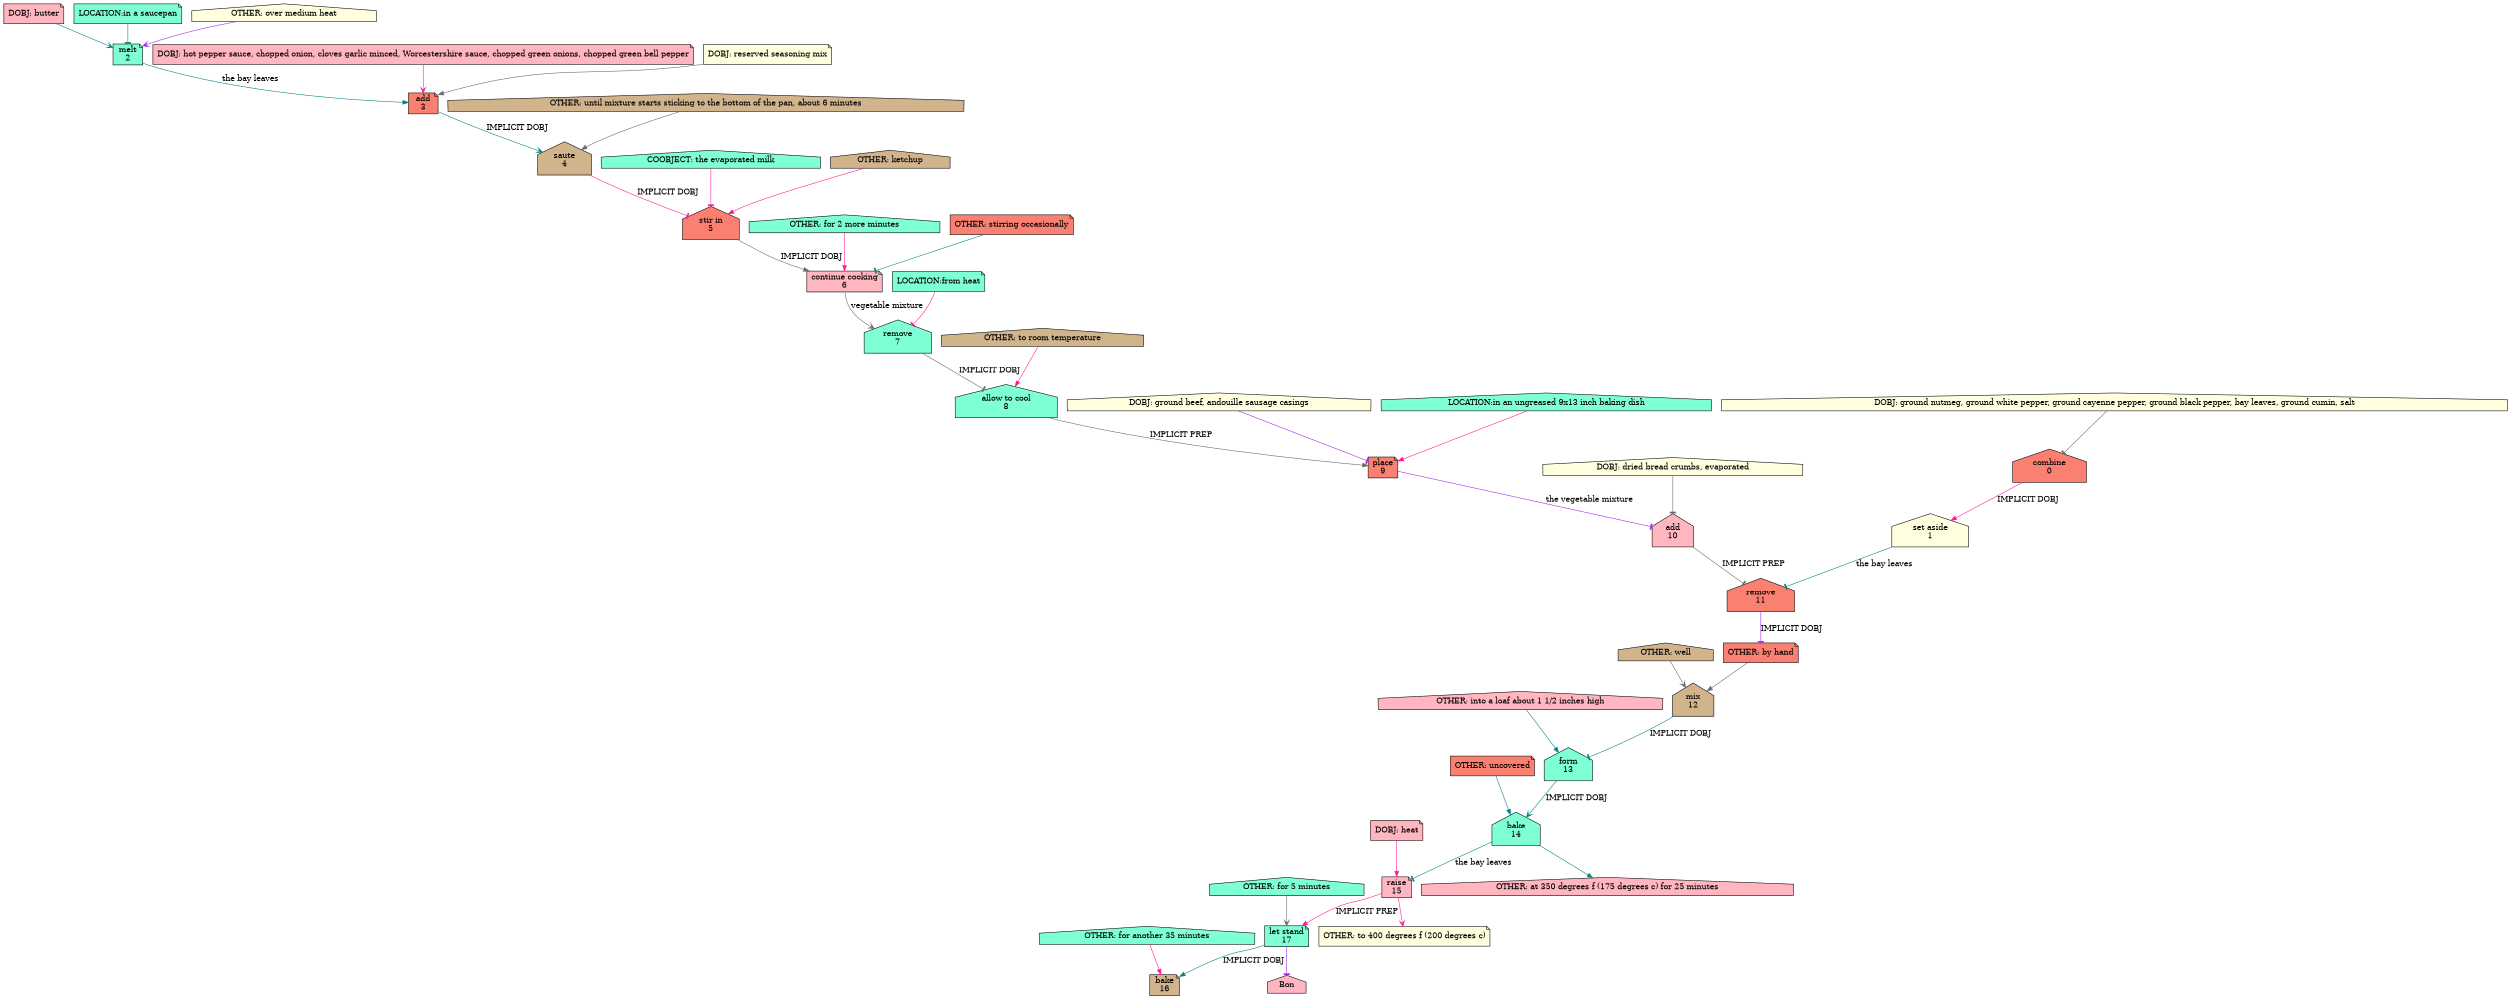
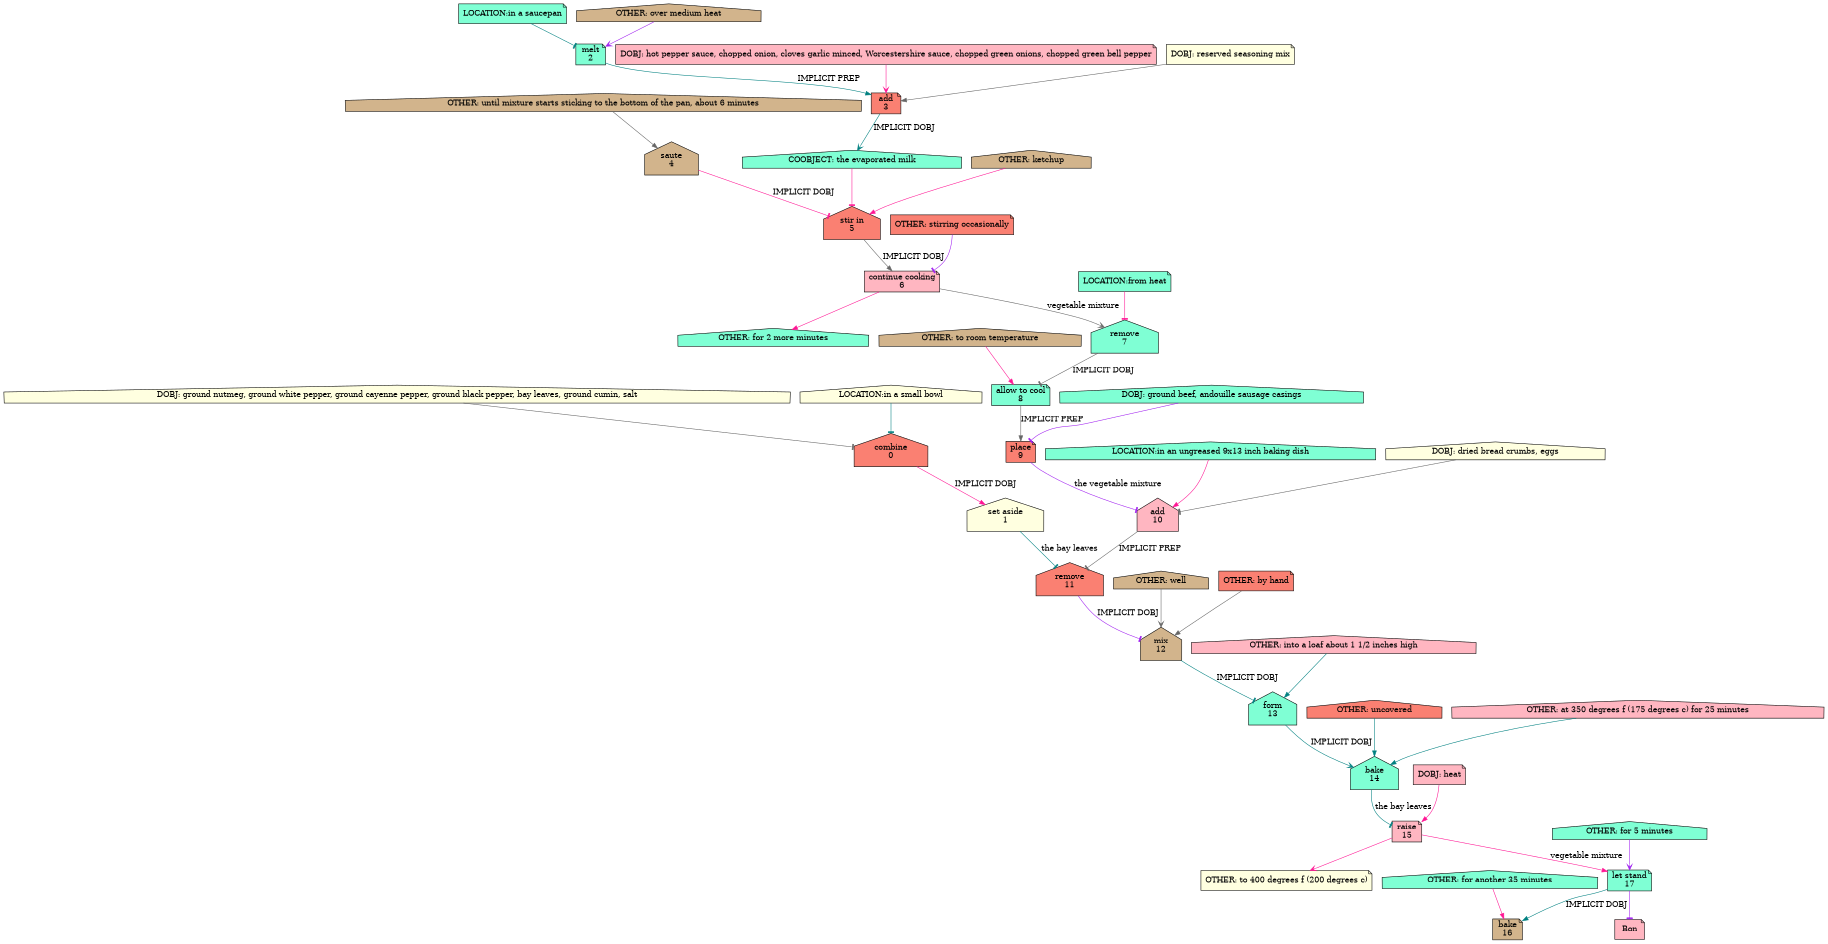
node "DOBJ: butter": removed
node "OTHER: over medium heat": fillcolor lightyellow -> tan
edge "melt 2" -> "add 3": label "the bay leaves" -> "IMPLICIT PREP"
edge "add 3" -> "saute 4": now "add 3" -> "COOBJECT: the evaporated milk"
edge "OTHER: for 2 more minutes" -> "continue cooking 6": reversed
edge "OTHER: stirring occasionally" -> "continue cooking 6": color teal -> purple
node "LOCATION:in a small bowl": added
node "allow to cool 8": shape house -> note
node "DOBJ: ground beef, andouille sausage casings": fillcolor lightyellow -> aquamarine
edge "LOCATION:in an ungreased 9x13 inch baking dish" -> "place 9": now "LOCATION:in an ungreased 9x13 inch baking dish" -> "add 10"
node "DOBJ: dried bread crumbs, evaporated": label "DOBJ: dried bread crumbs, evaporated" -> "DOBJ: dried bread crumbs, eggs"
edge "remove 11" -> "OTHER: by hand": now "remove 11" -> "mix 12"
node "OTHER: uncovered": shape note -> house
edge "bake 14" -> "OTHER: at 350 degrees f (175 degrees c) for 25 minutes": reversed
edge "OTHER: for 5 minutes" -> "let stand 17": color gray40 -> purple
edge "raise 15" -> "let stand 17": label "IMPLICIT PREP" -> "vegetable mixture"
node "Bon": shape house -> note
